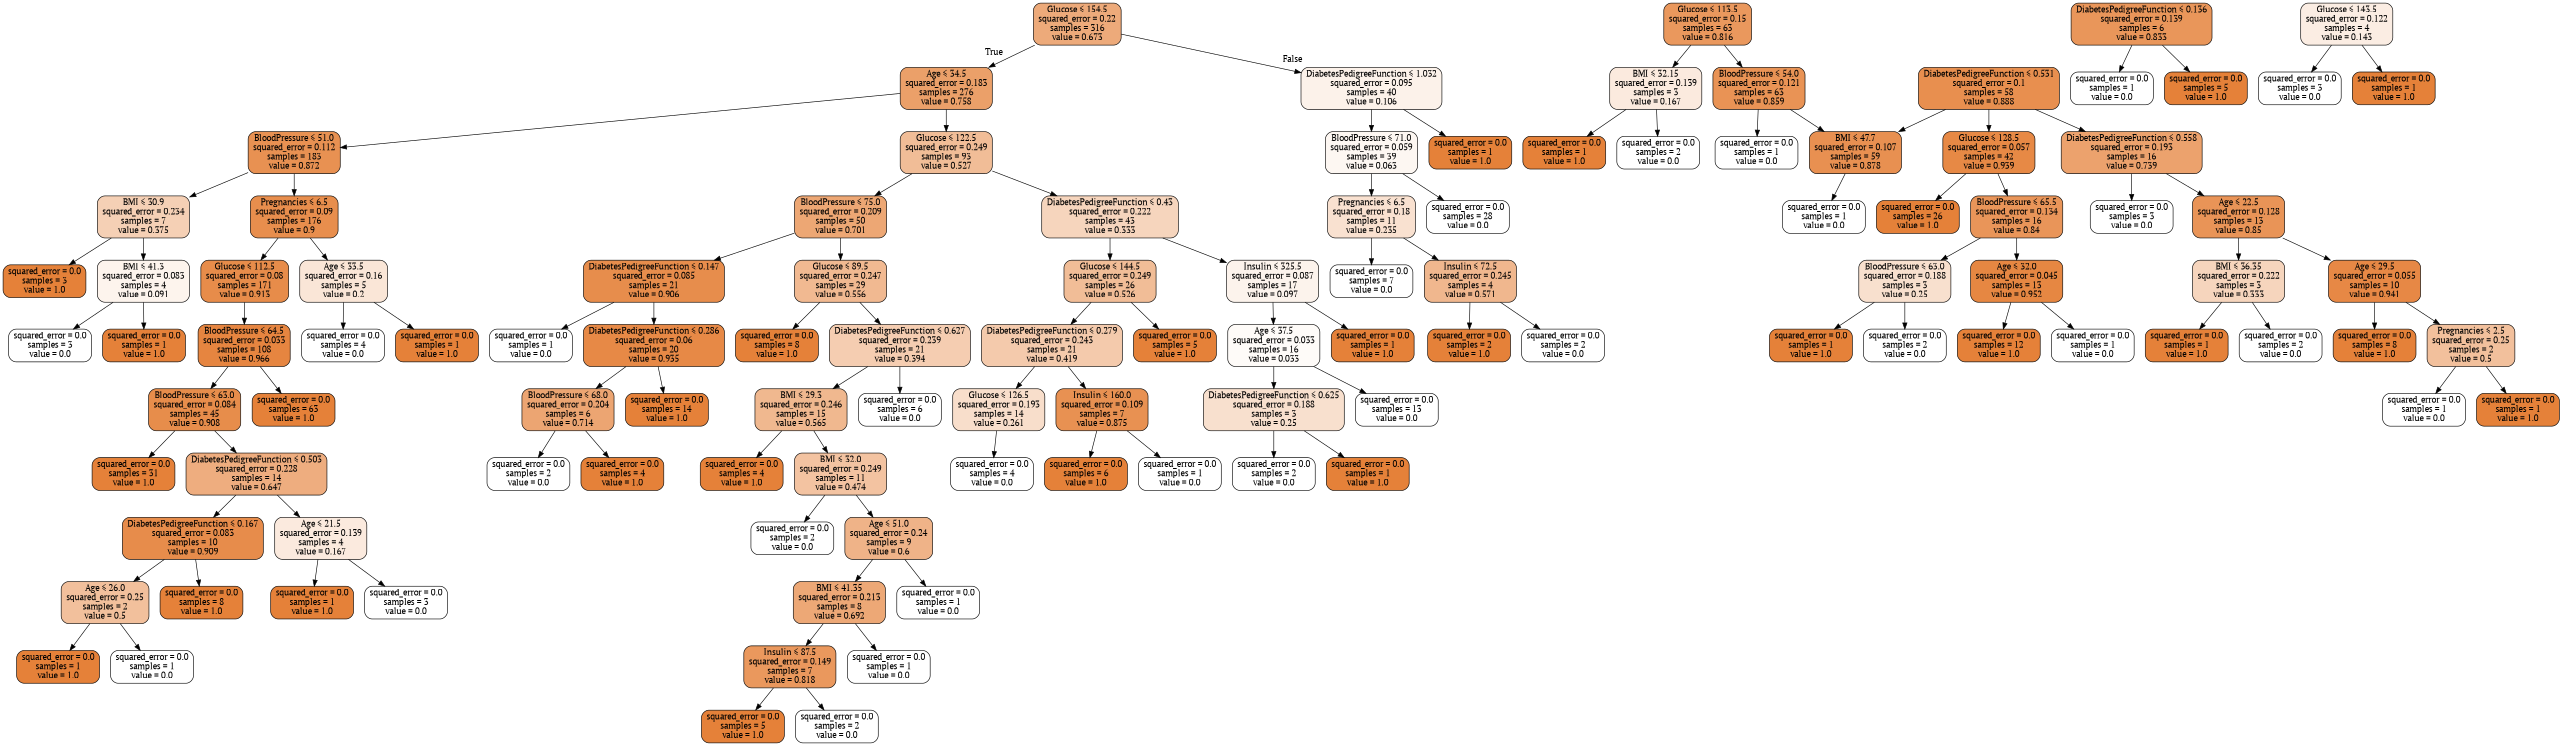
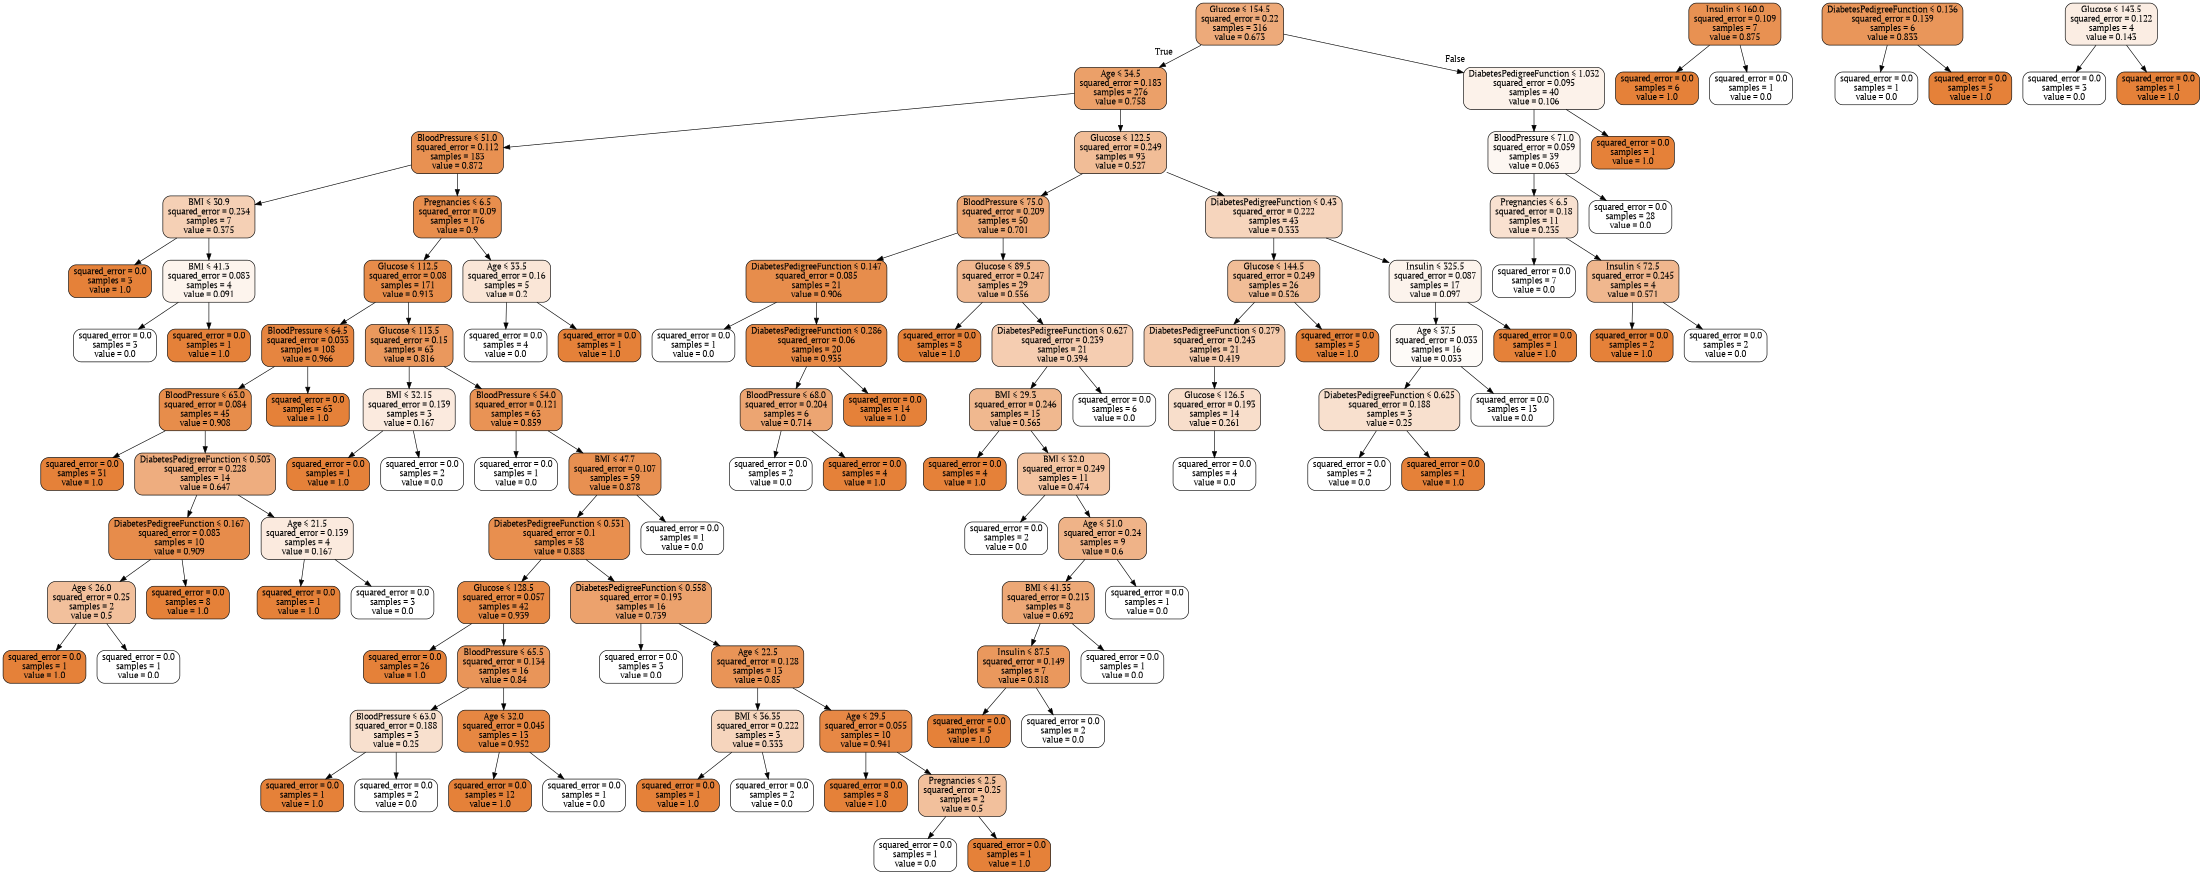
edge "DiabetesPedigreeFunction ≤ 0.531" -> "BMI ≤ 47.7": reversed
edge "Glucose ≤ 112.5" -> "Glucose ≤ 113.5": added
edge "DiabetesPedigreeFunction ≤ 0.279" -> "Insulin ≤ 160.0": removed
